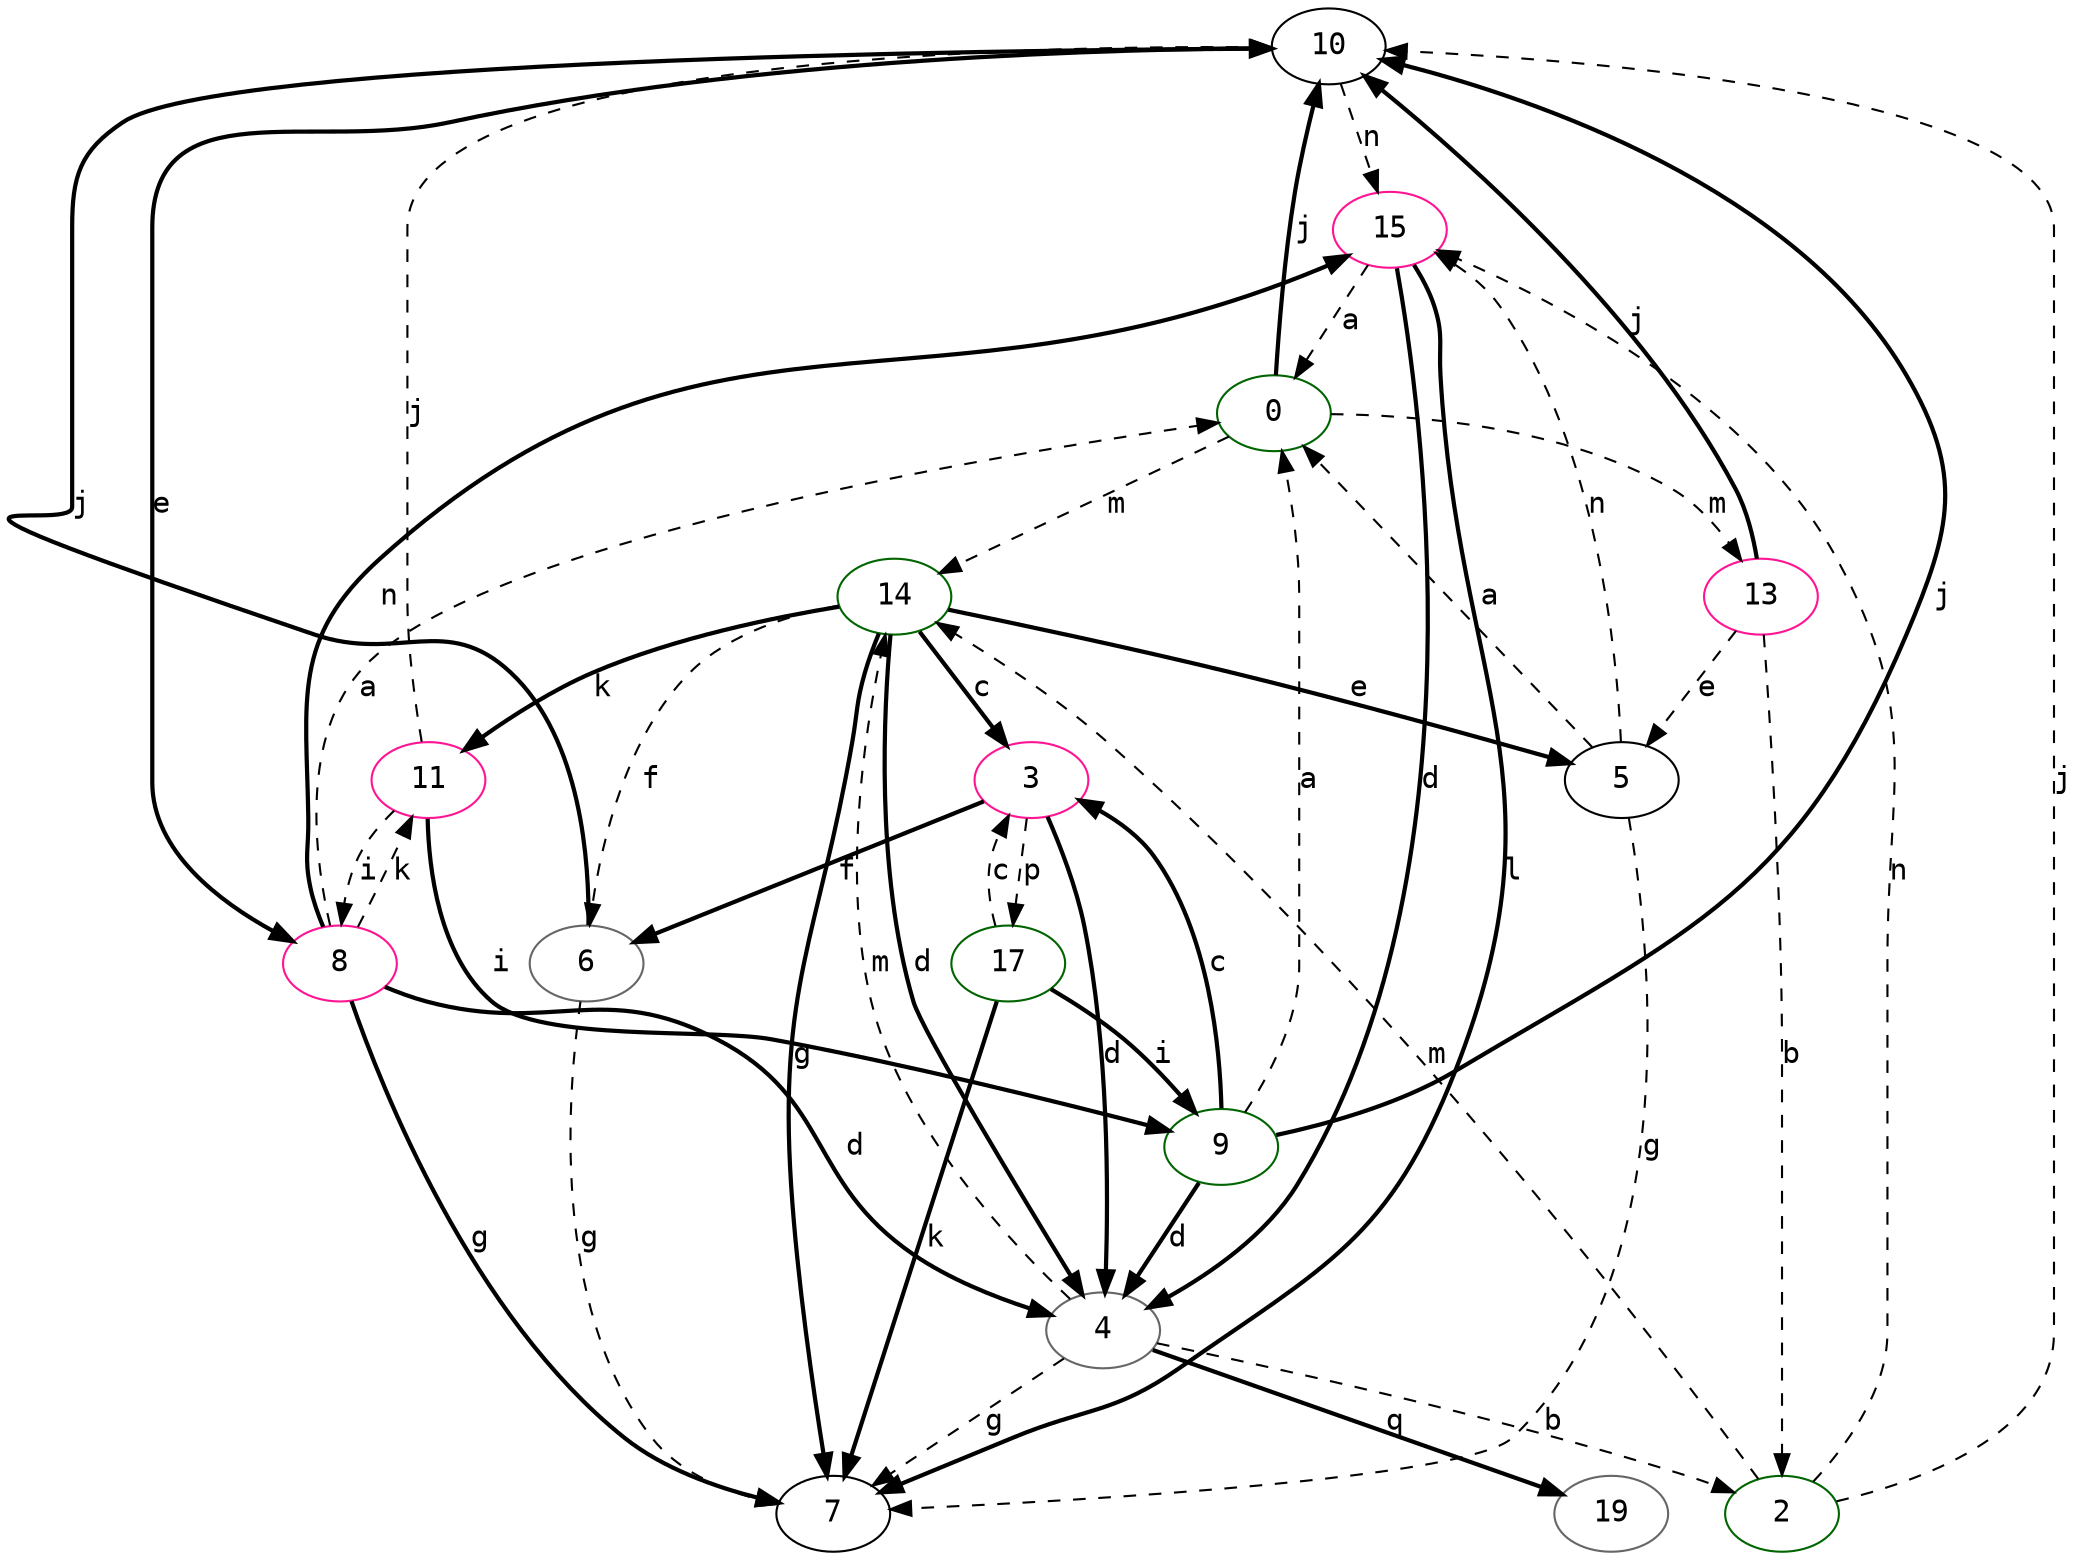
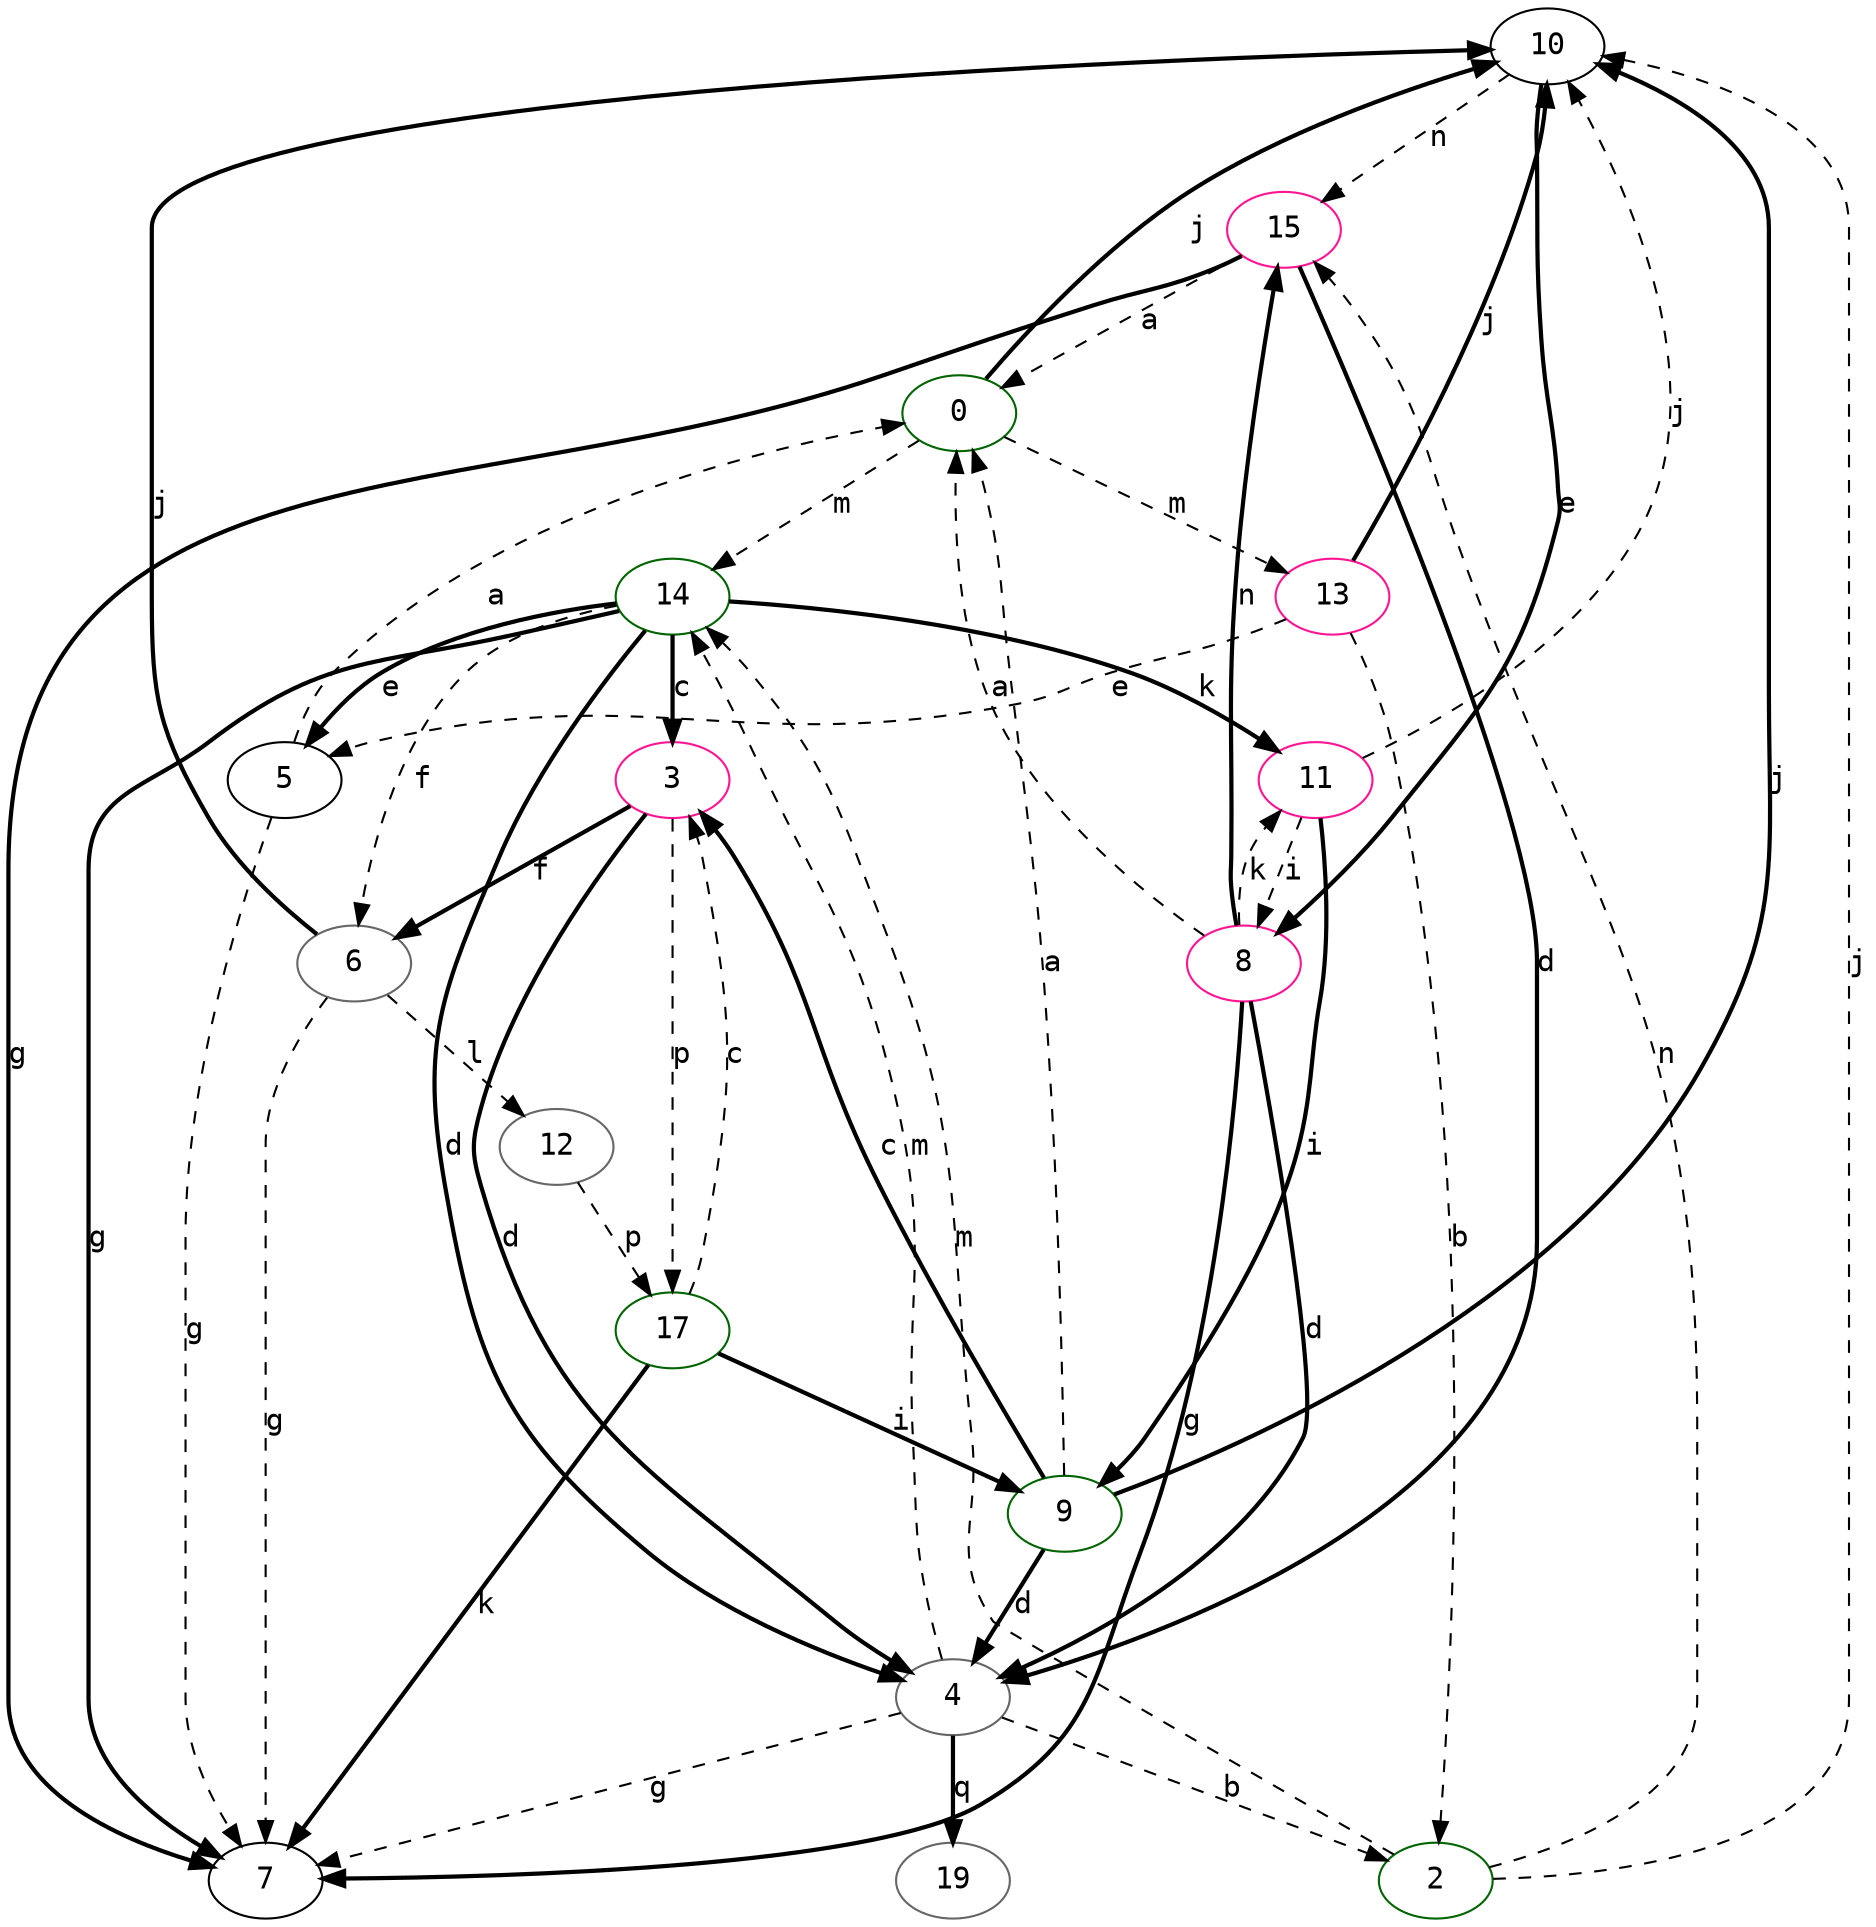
edge "5" -> "15": removed, label "n"
edge "15" -> "7": label "l" -> "g"
node "12": added
